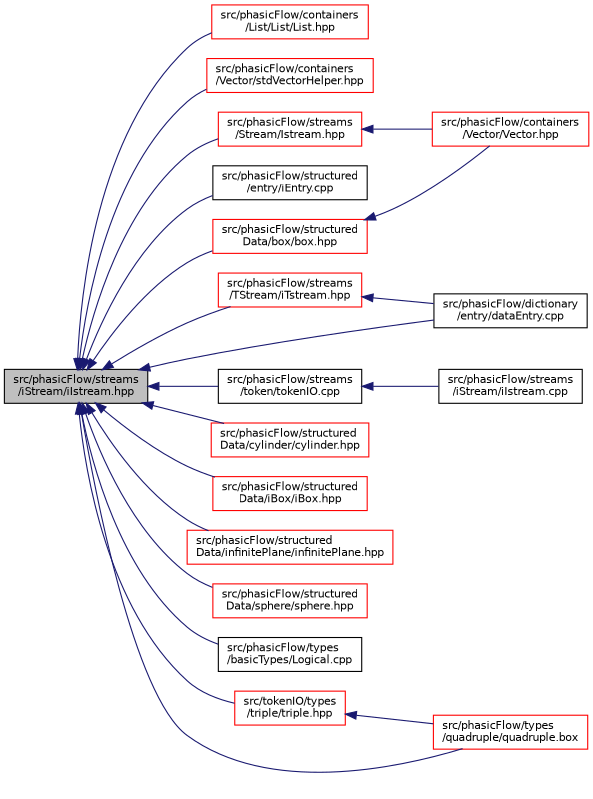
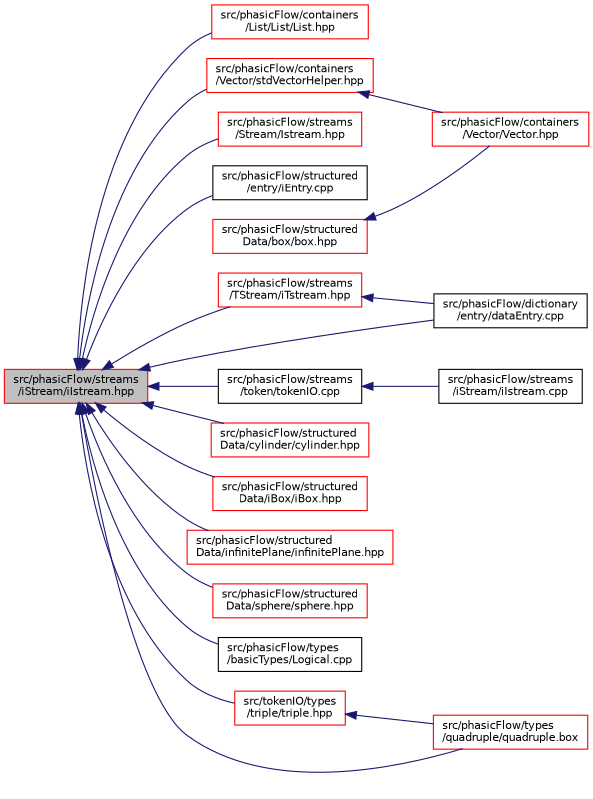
edge "src/phasicFlow/containers /Vector/Vector.hpp" -> "src/phasicFlow/streams /Stream/Istream.hpp": now "src/phasicFlow/containers /Vector/Vector.hpp" -> "src/phasicFlow/containers /Vector/stdVectorHelper.hpp"
edge "src/phasicFlow/structured Data/box/box.hpp" -> "src/phasicFlow/streams /iStream/iIstream.hpp": removed
node "src/phasicFlow/streams /iStream/iIstream.hpp": color black -> red
